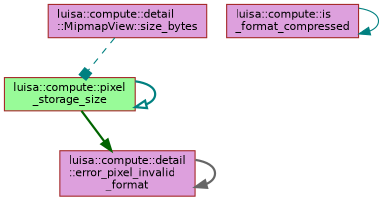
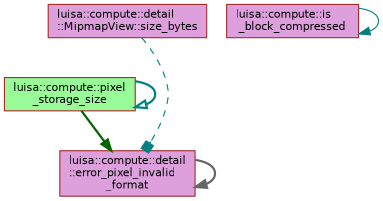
node "luisa::compute::is _format_compressed": label "luisa::compute::is _format_compressed" -> "luisa::compute::is _block_compressed"
edge "luisa::compute::detail ::MipmapView::size_bytes" -> "luisa::compute::pixel _storage_size": now "luisa::compute::detail ::MipmapView::size_bytes" -> "luisa::compute::detail ::error_pixel_invalid _format"
